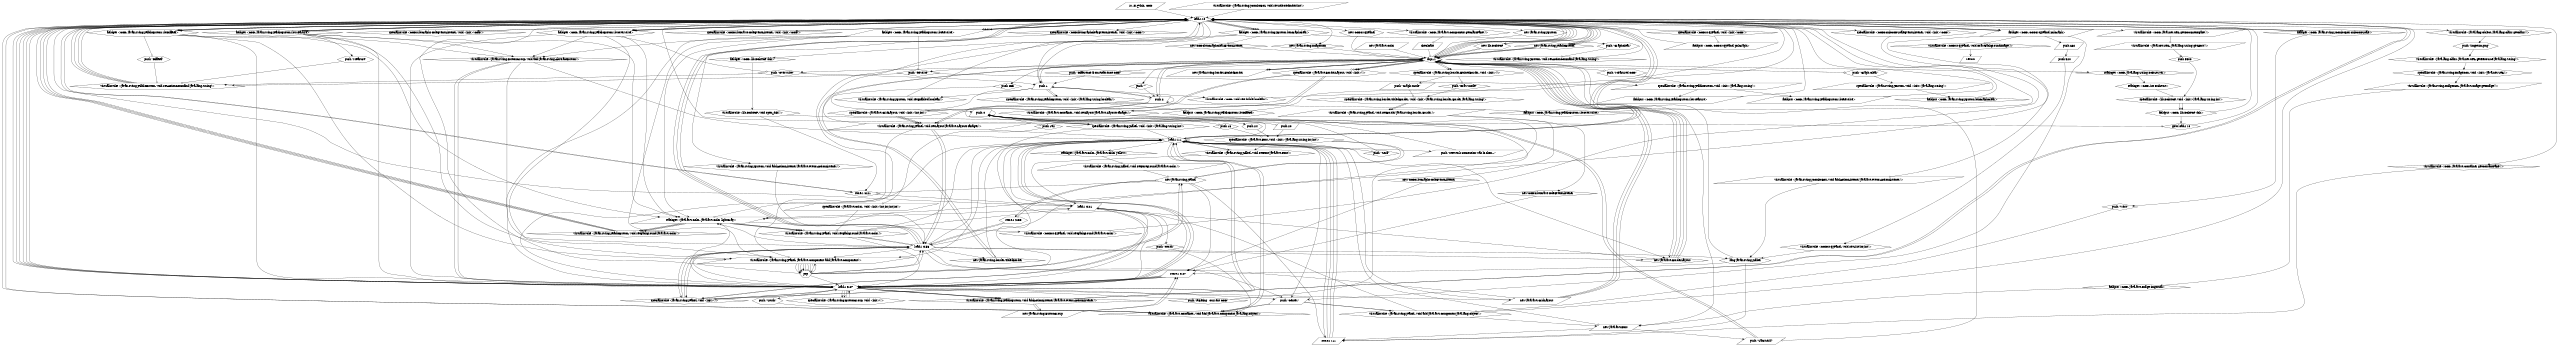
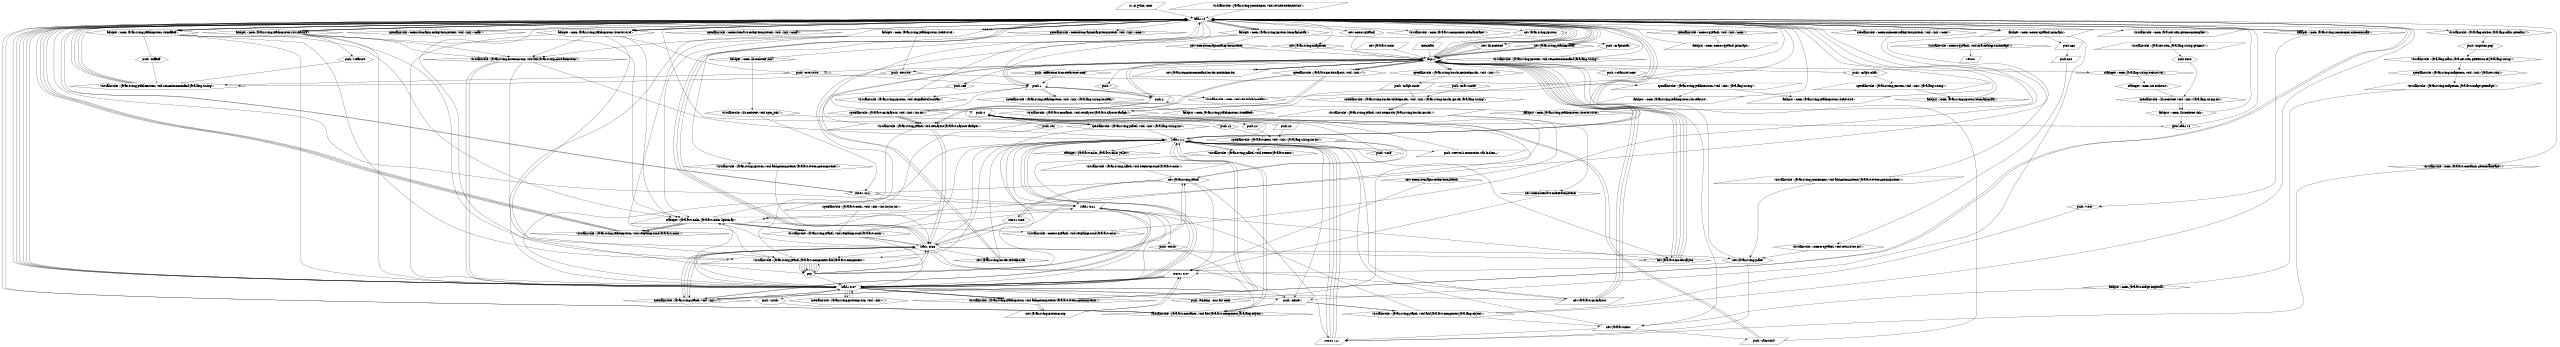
node "push 5500": shape diamond -> hexagon
node "new javax.swing.border.EtchedBorder": label "new javax.swing.border.EtchedBorder" -> "new javax.setActionCommand.border.EtchedBorder"
node "lang javax.swing.JLabel": label "lang javax.swing.JLabel" -> "new javax.swing.JLabel"
